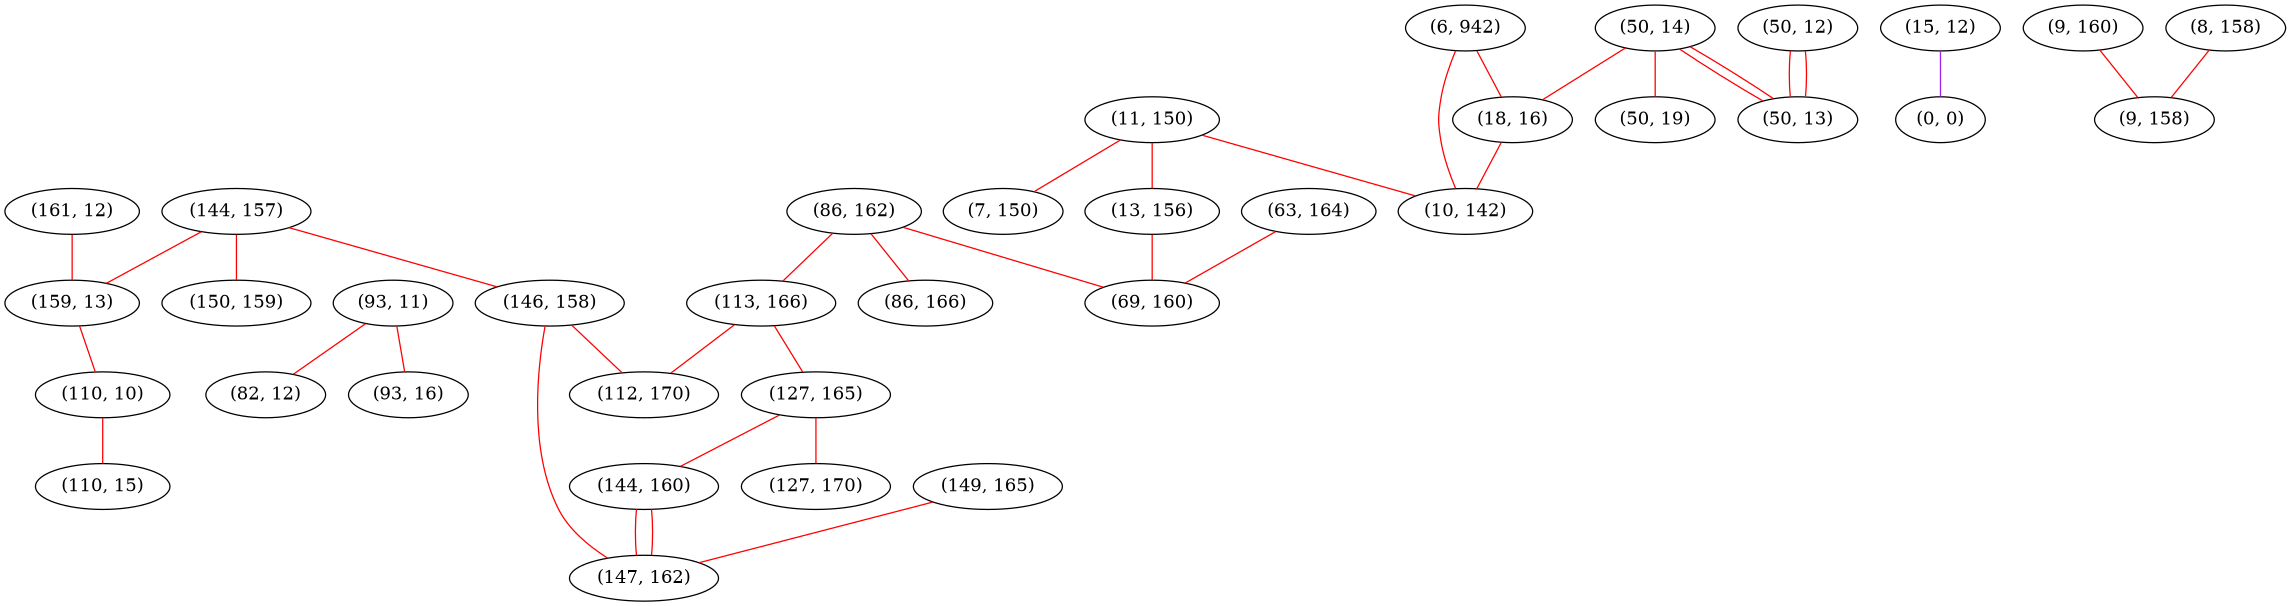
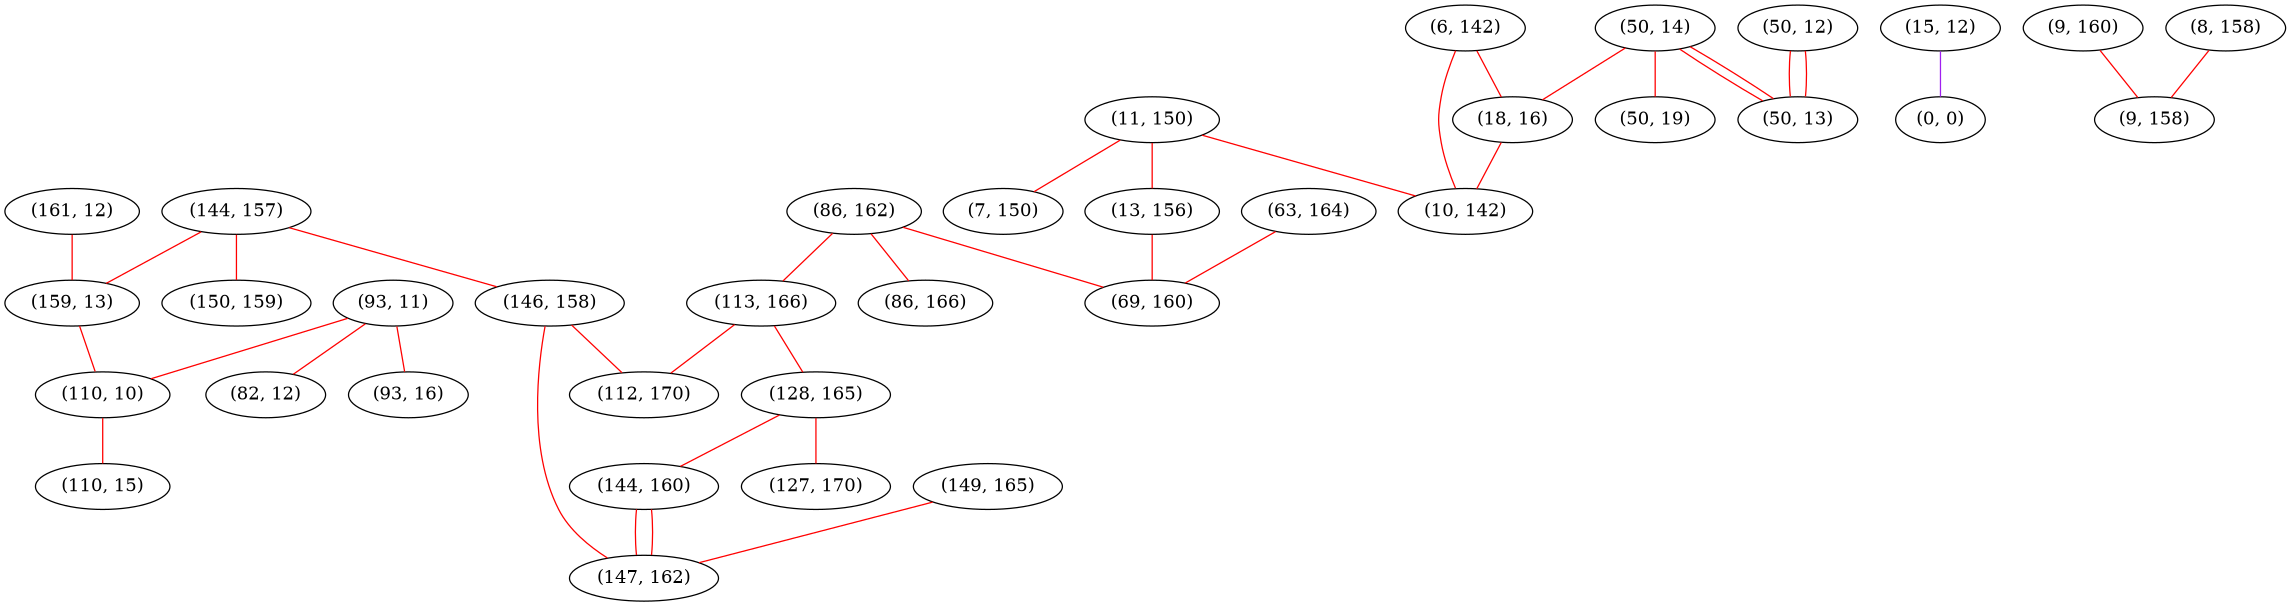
node "(6, 942)": label "(6, 942)" -> "(6, 142)"
edge "(93, 11)" -- "(110, 10)": added
node "(127, 165)": label "(127, 165)" -> "(128, 165)"
